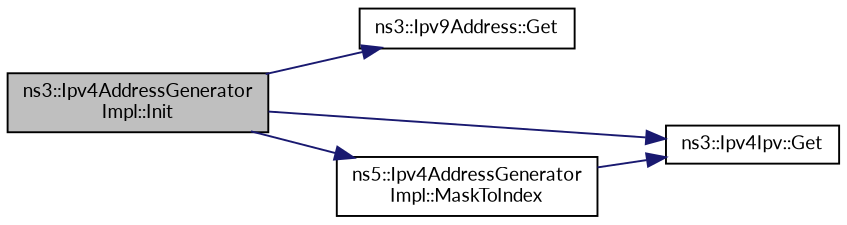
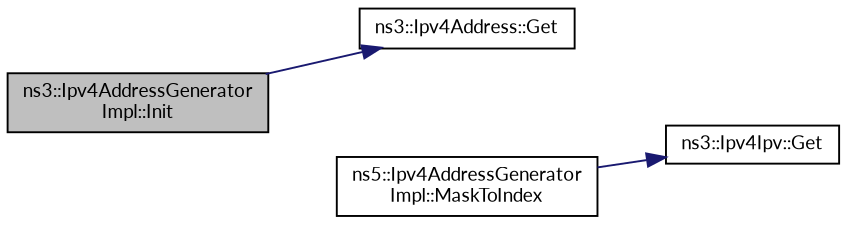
node "ns3::Ipv9Address::Get": label "ns3::Ipv9Address::Get" -> "ns3::Ipv4Address::Get"
edge "ns3::Ipv4AddressGenerator Impl::Init" -> "ns3::Ipv4Ipv::Get": removed
edge "ns3::Ipv4AddressGenerator Impl::Init" -> "ns5::Ipv4AddressGenerator Impl::MaskToIndex": removed
